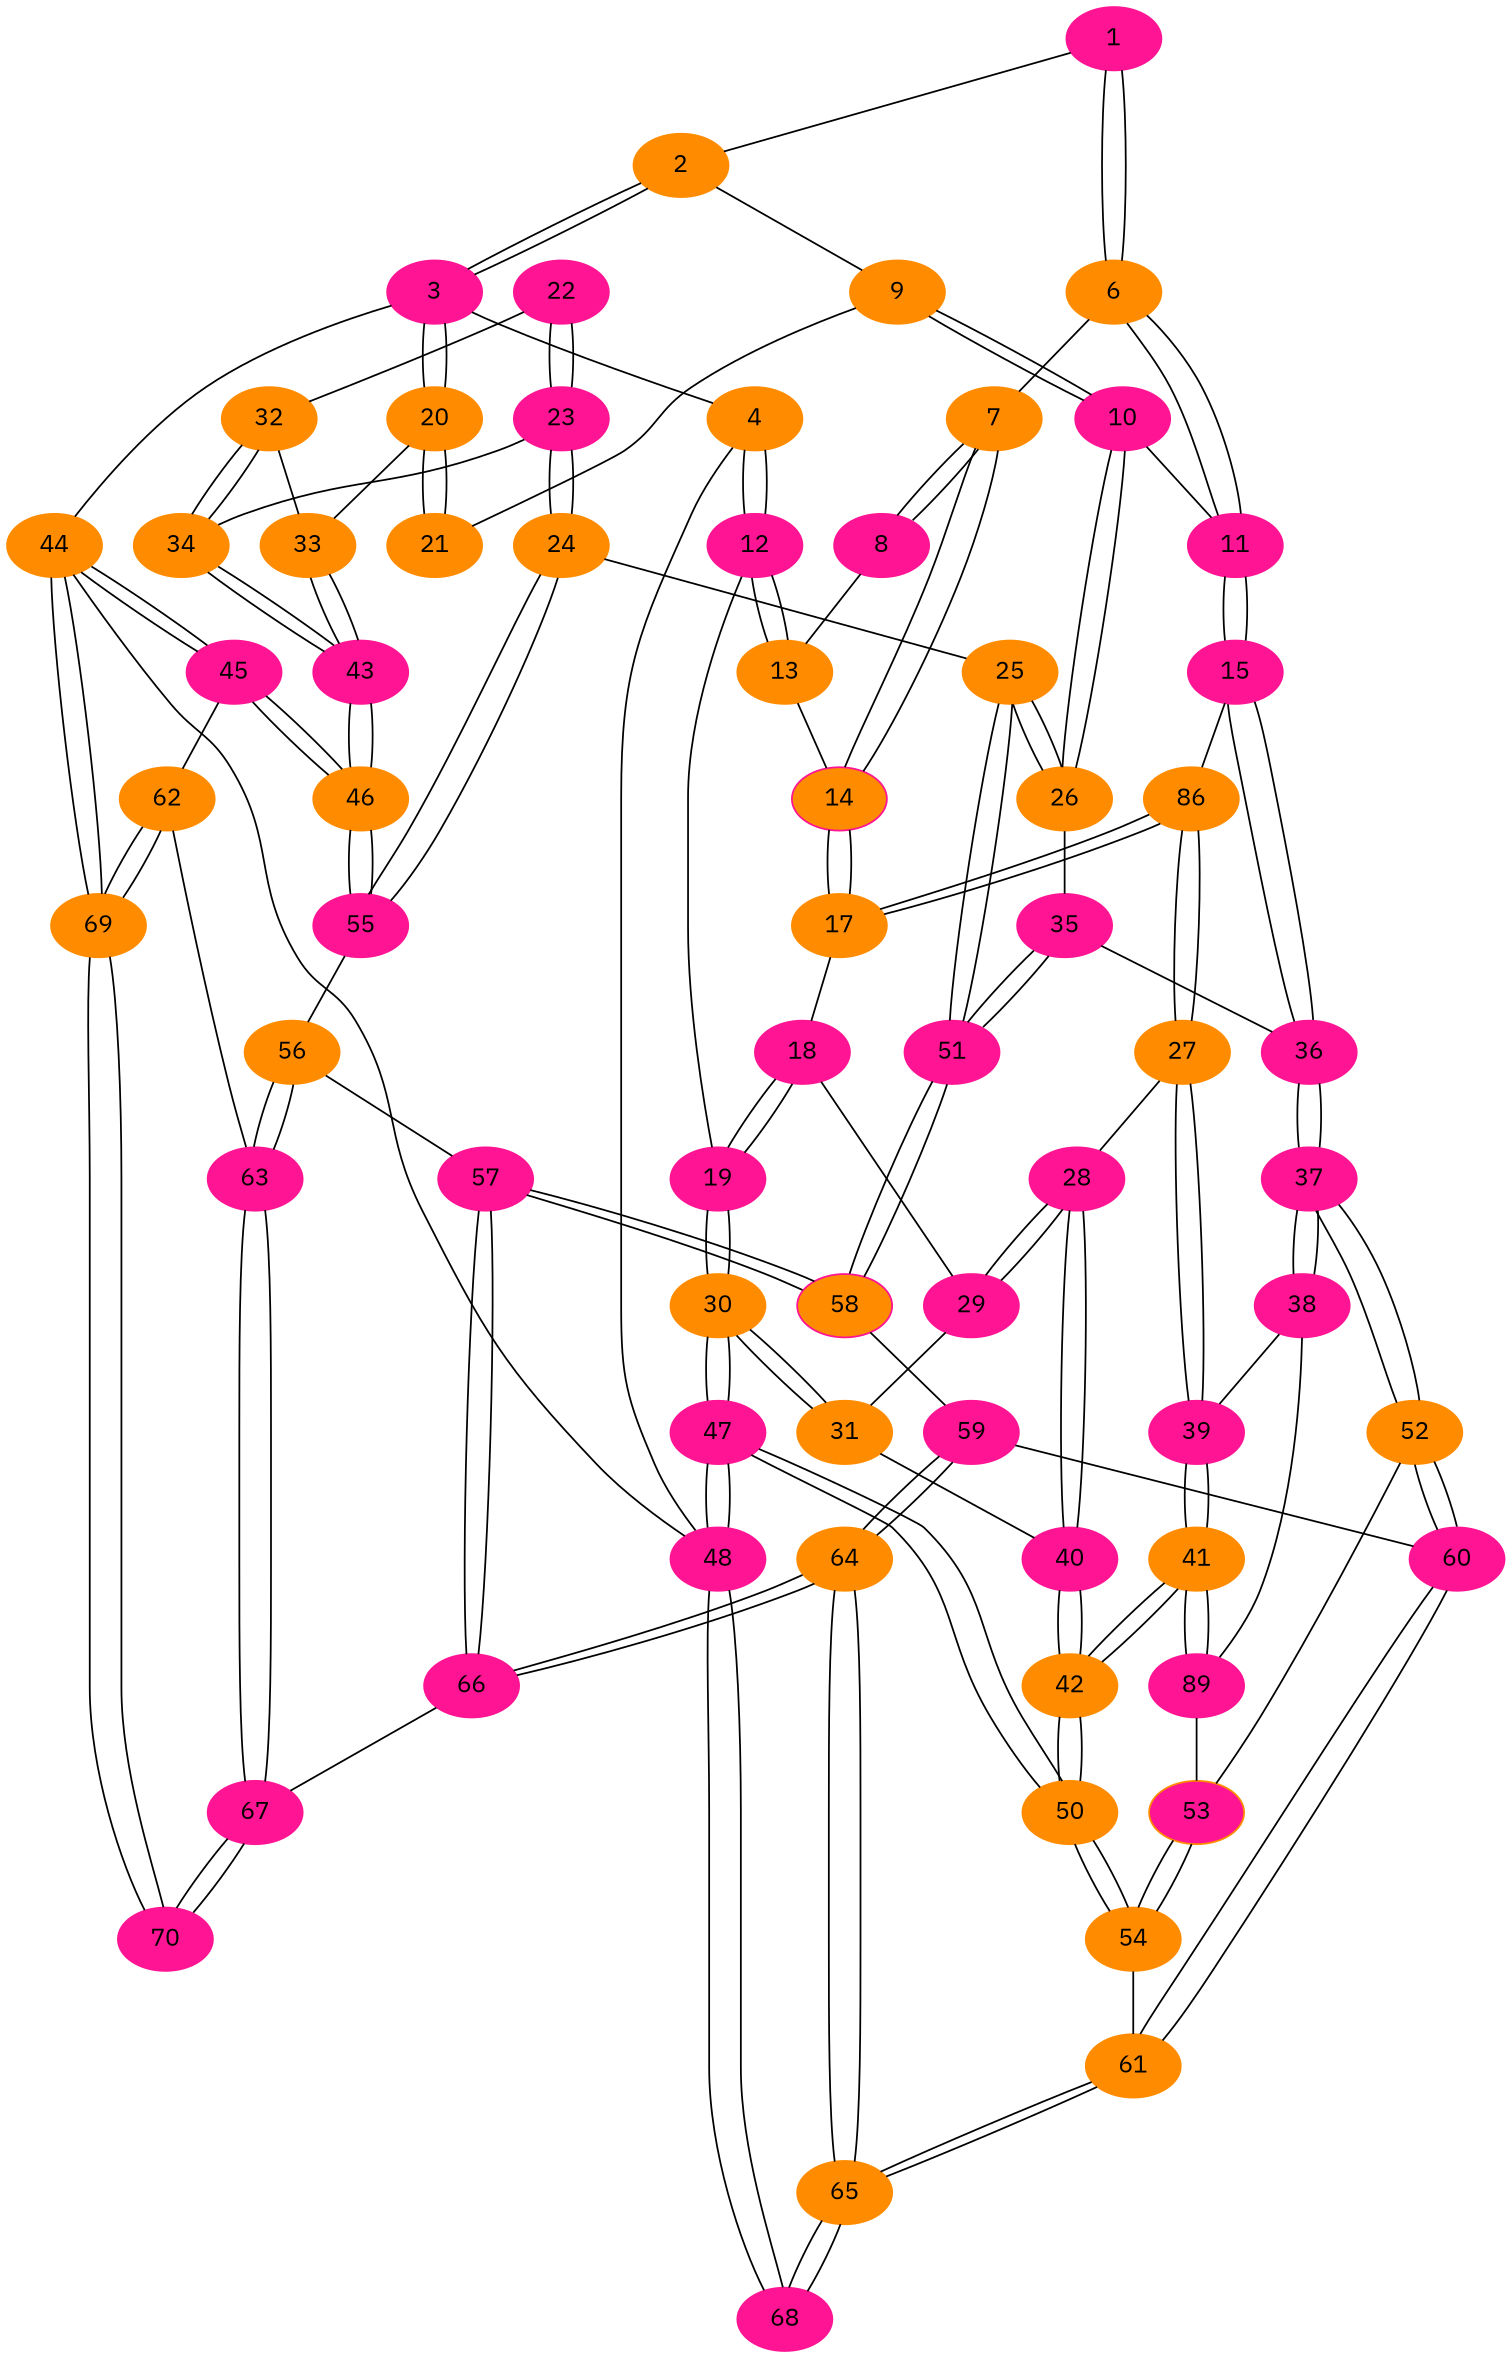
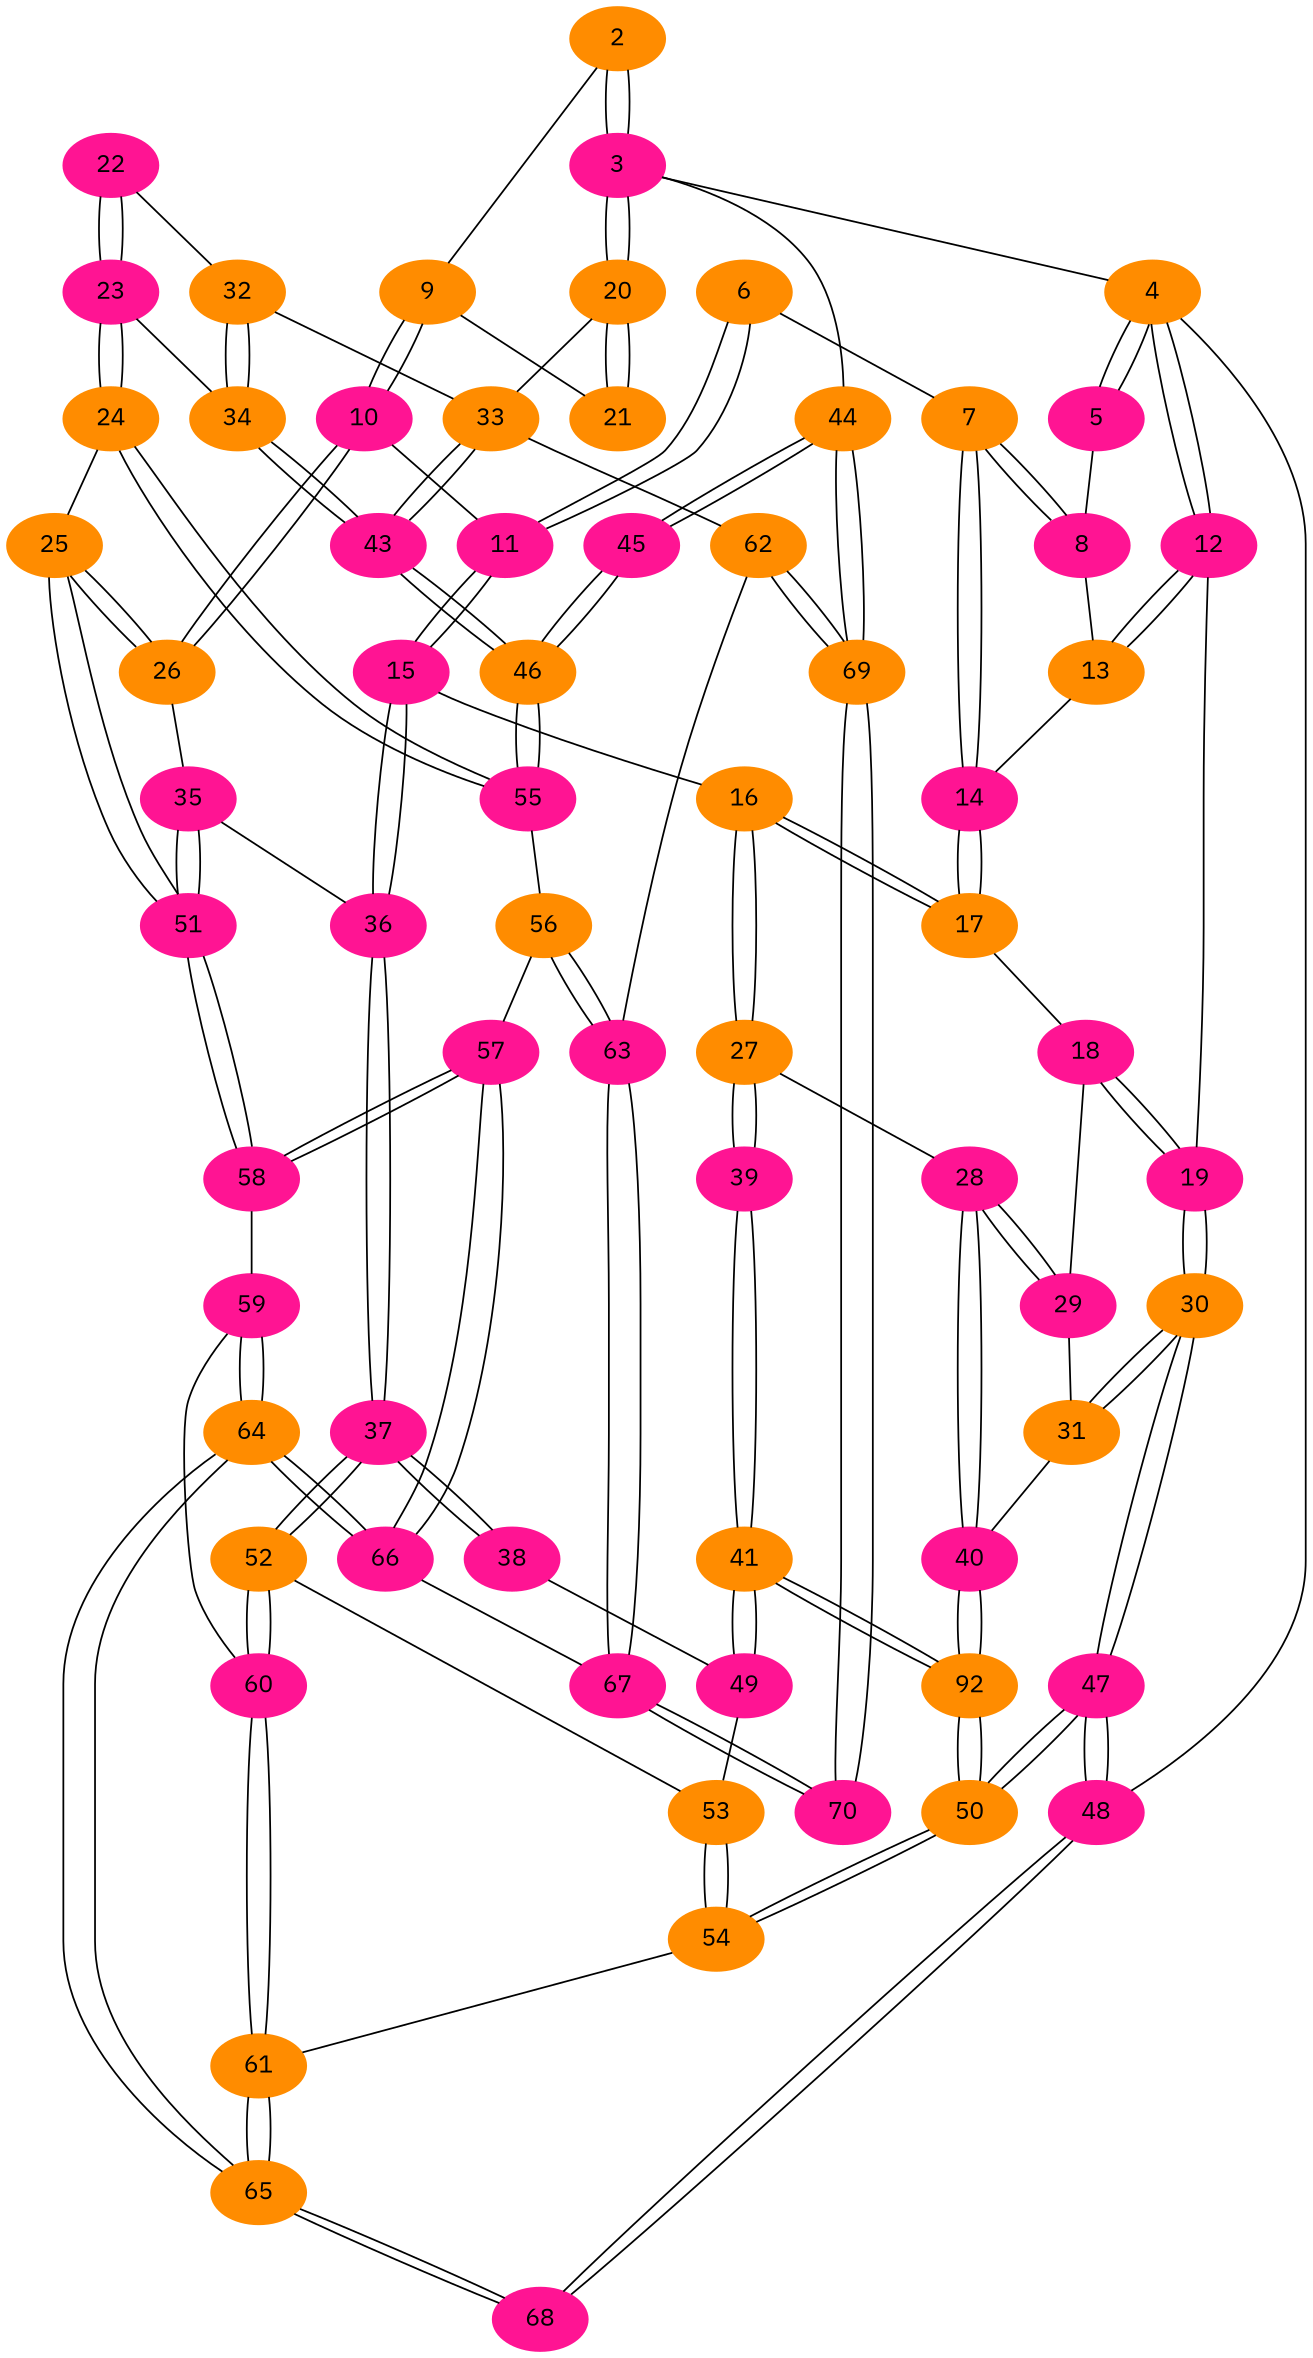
node "1": removed
node "5": added
edge "45" -- "62": now "33" -- "62"
node "14": fillcolor darkorange -> deeppink
node "86": label "86" -> "16"
edge "44" -- "48": removed
node "58": fillcolor darkorange -> deeppink
edge "38" -- "39": removed
node "42": label "42" -> "92"
node "89": label "89" -> "49"
node "53": fillcolor deeppink -> darkorange
